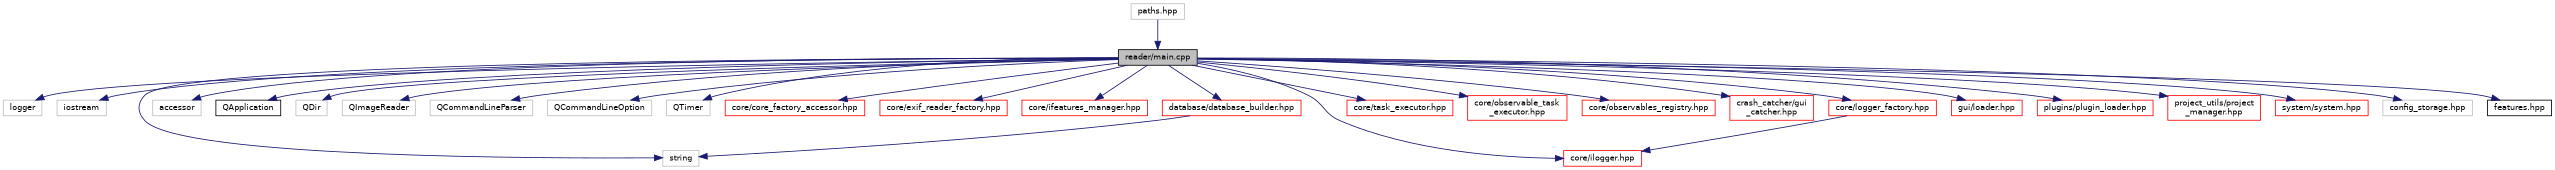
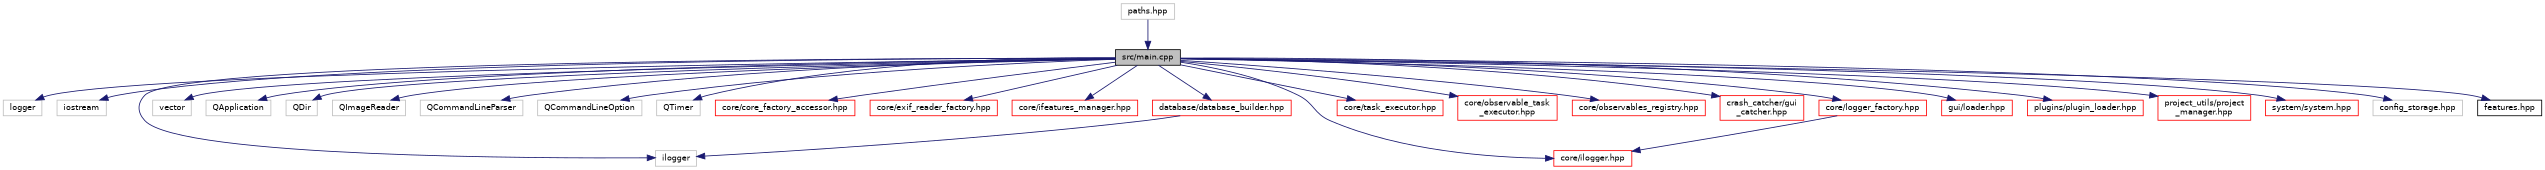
node "reader/main.cpp": label "reader/main.cpp" -> "src/main.cpp"
node "accessor": label "accessor" -> "vector"
node "QApplication": color black -> grey75
node "string": label "string" -> "ilogger"
